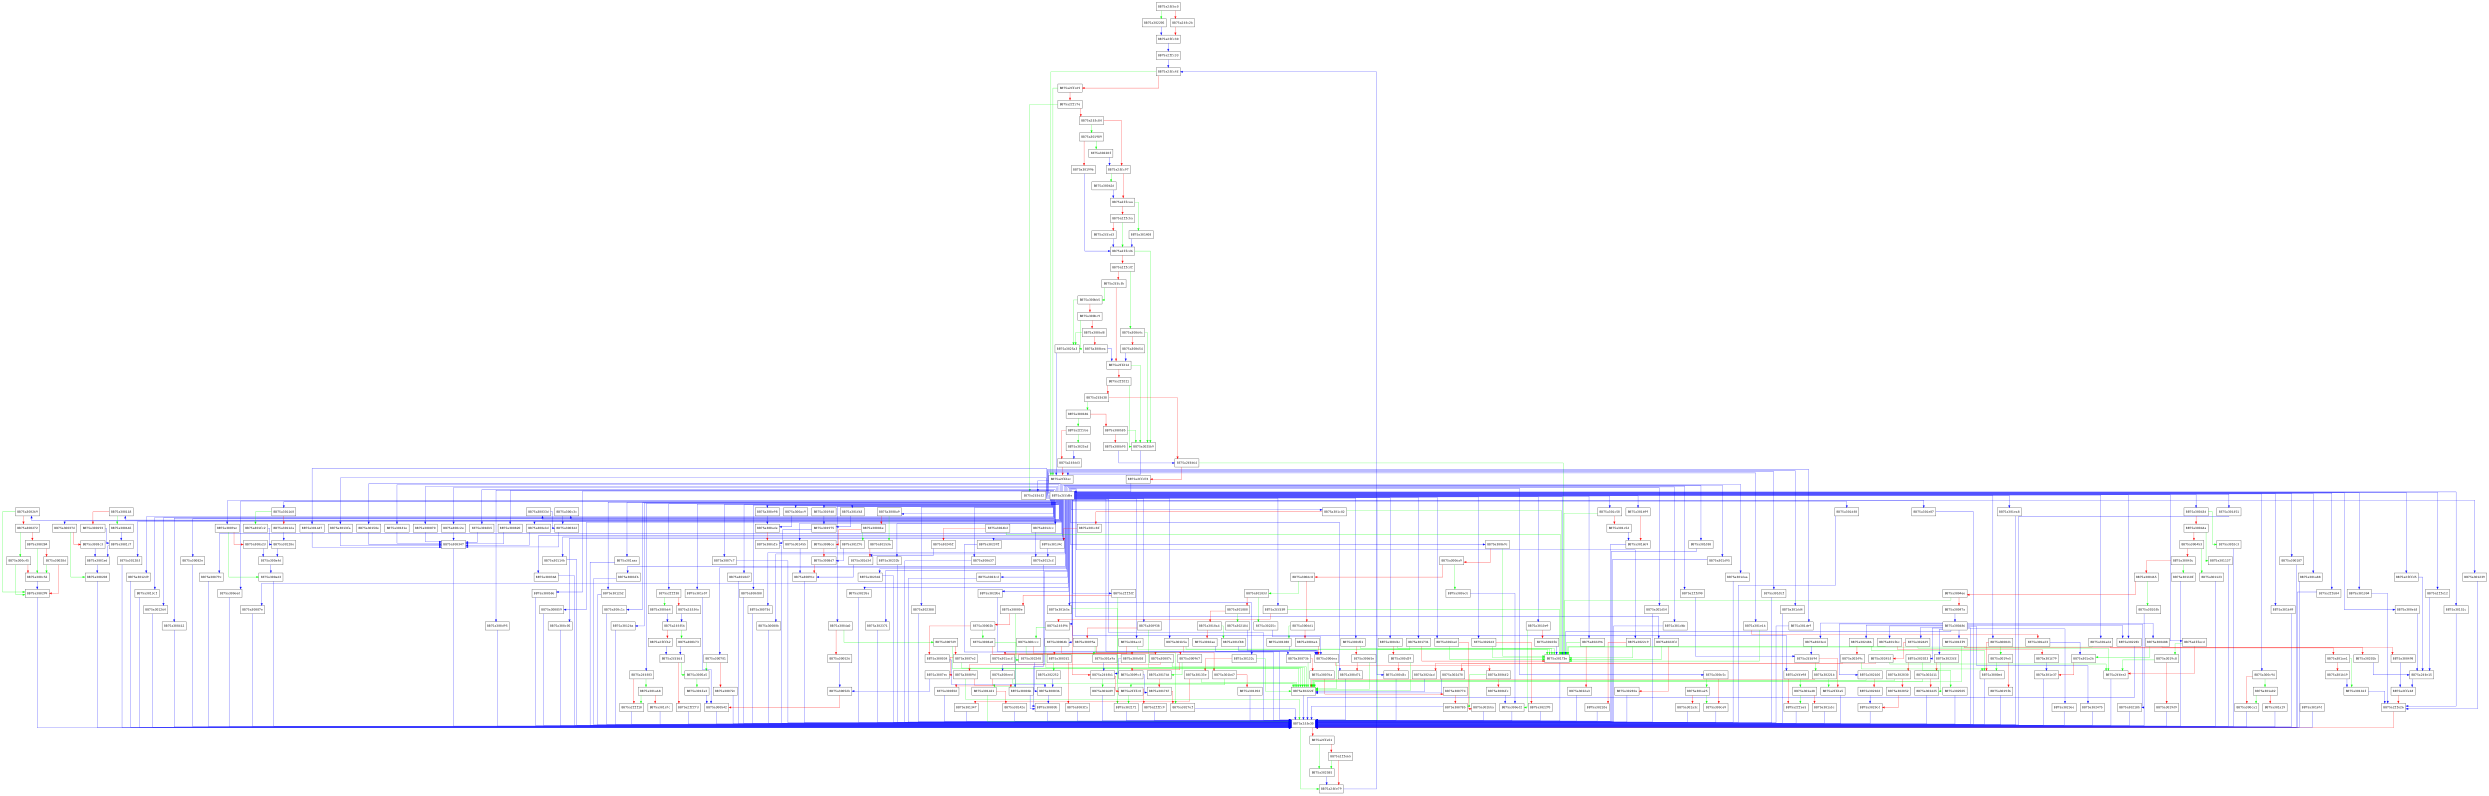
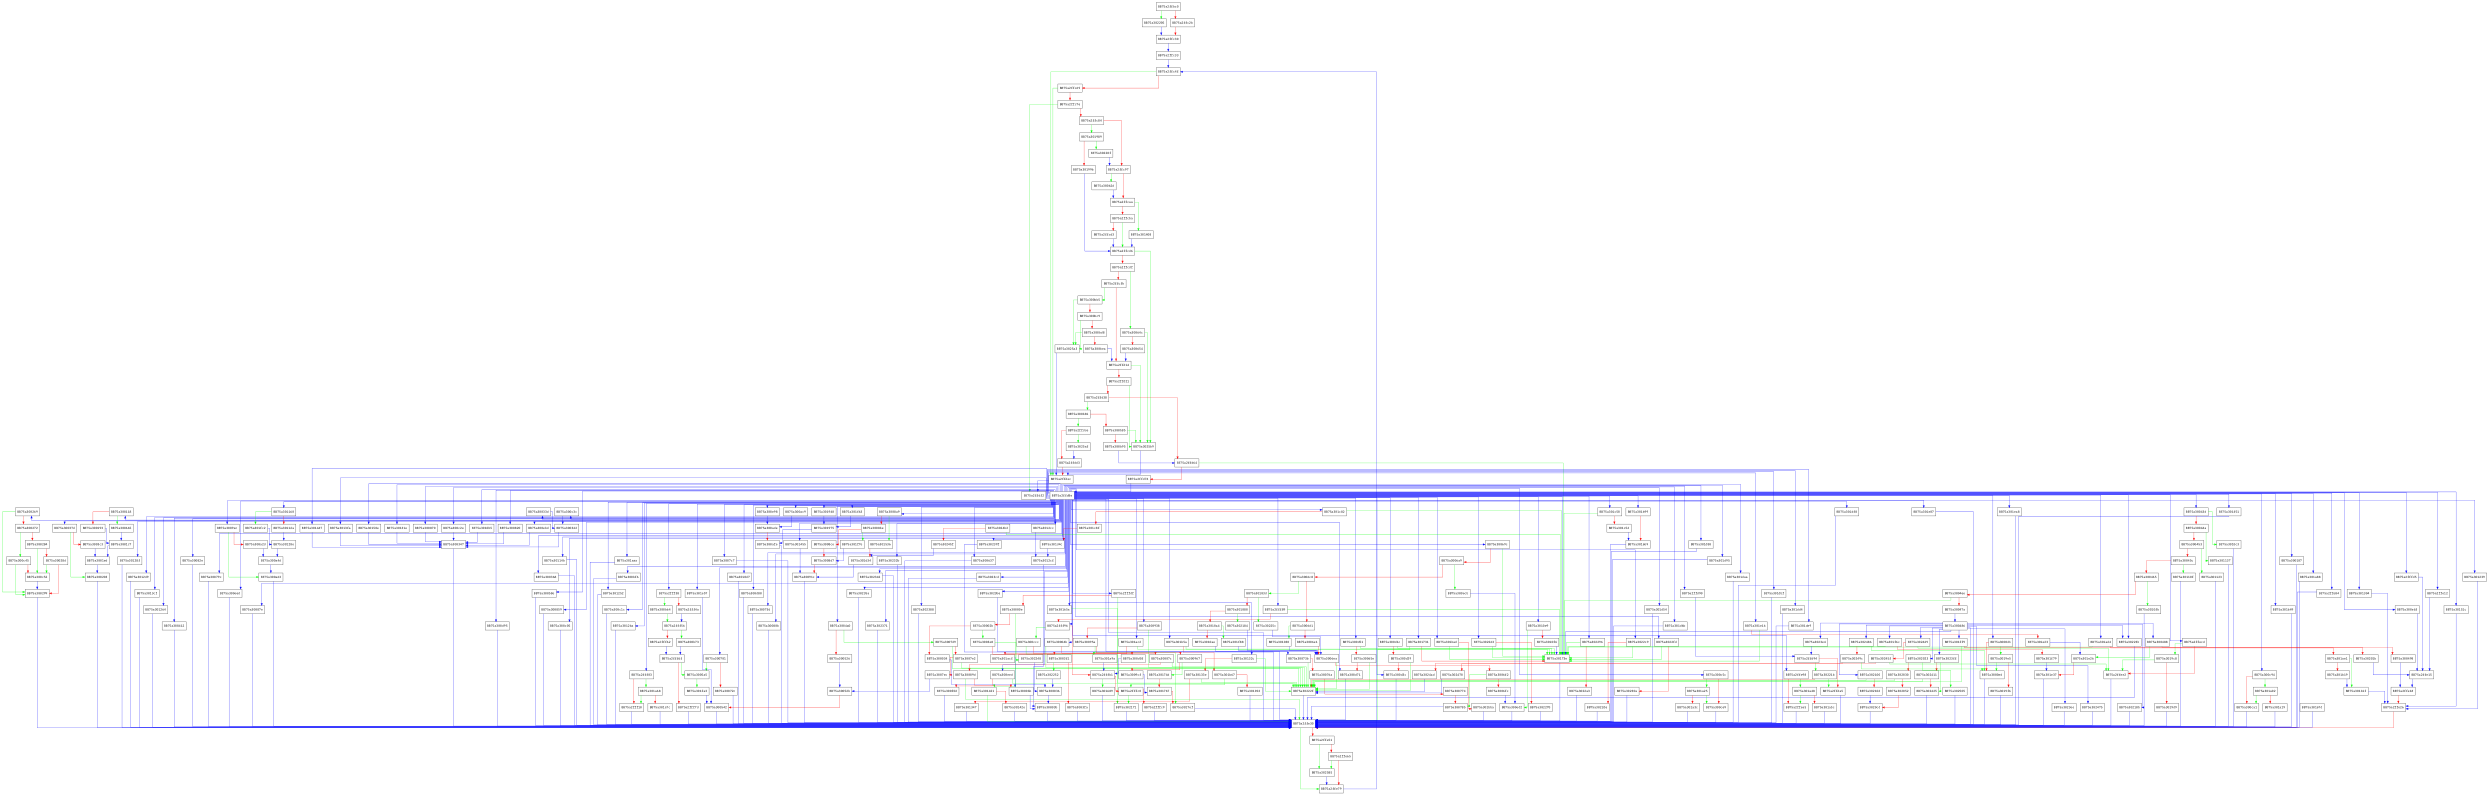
edge "BB75a300b64" -> "BB75a2fff56": color blue -> green
